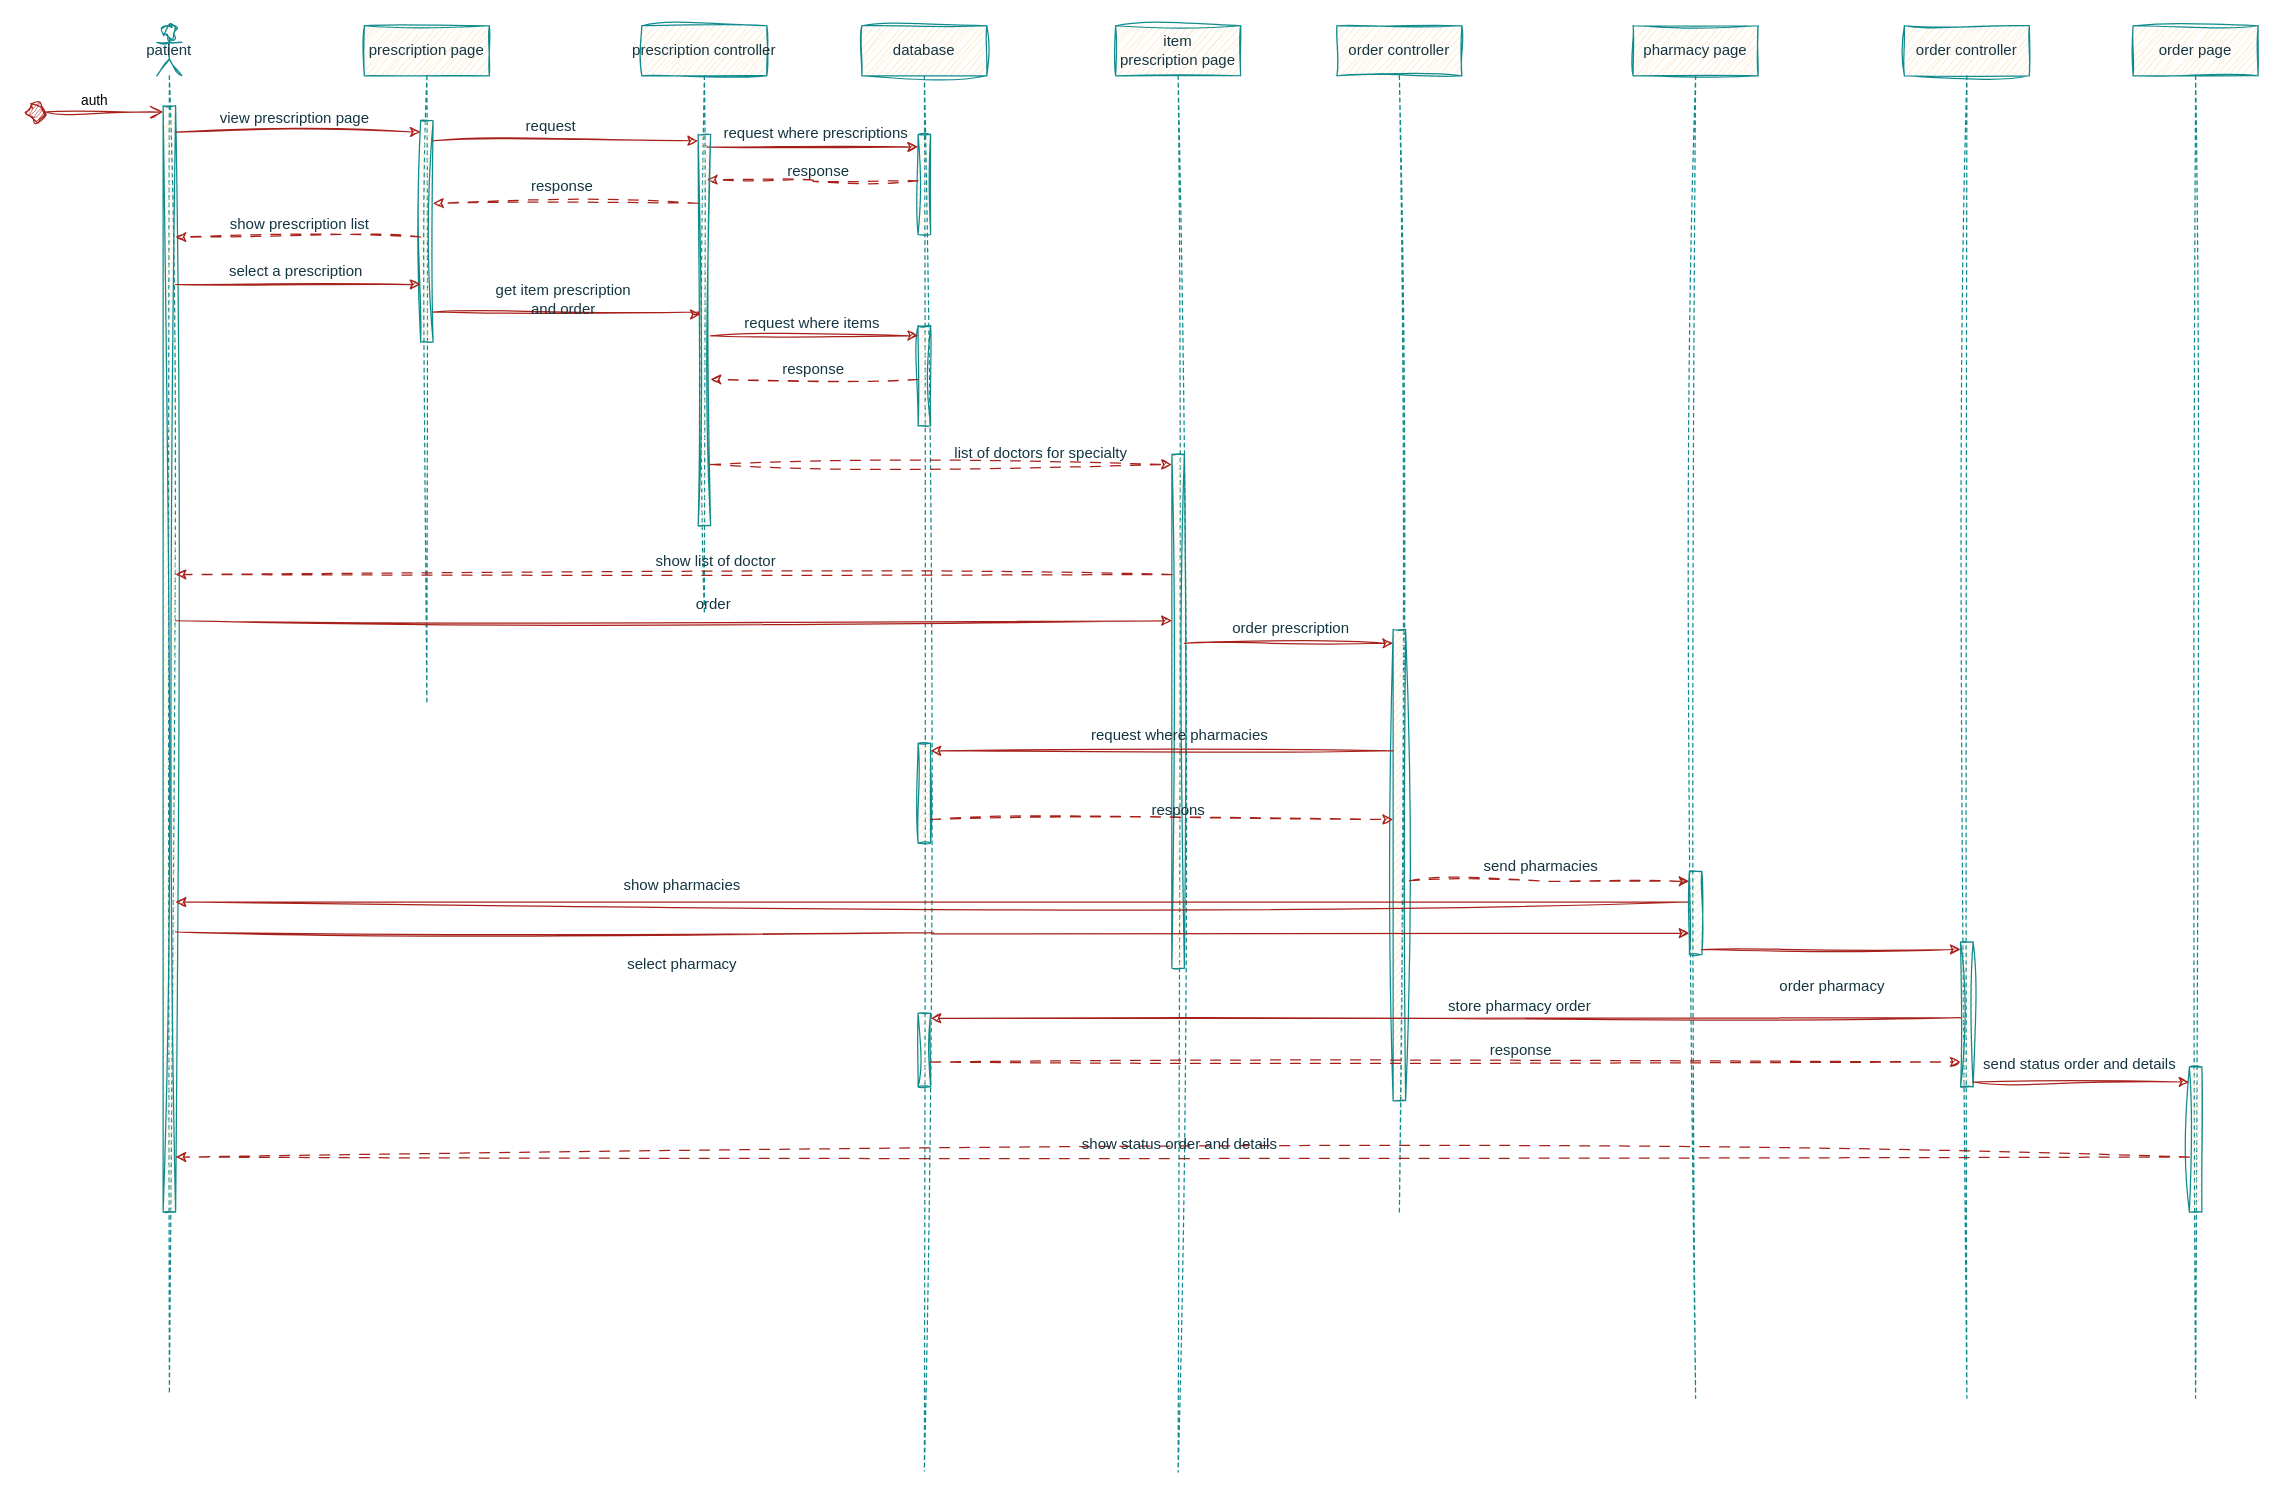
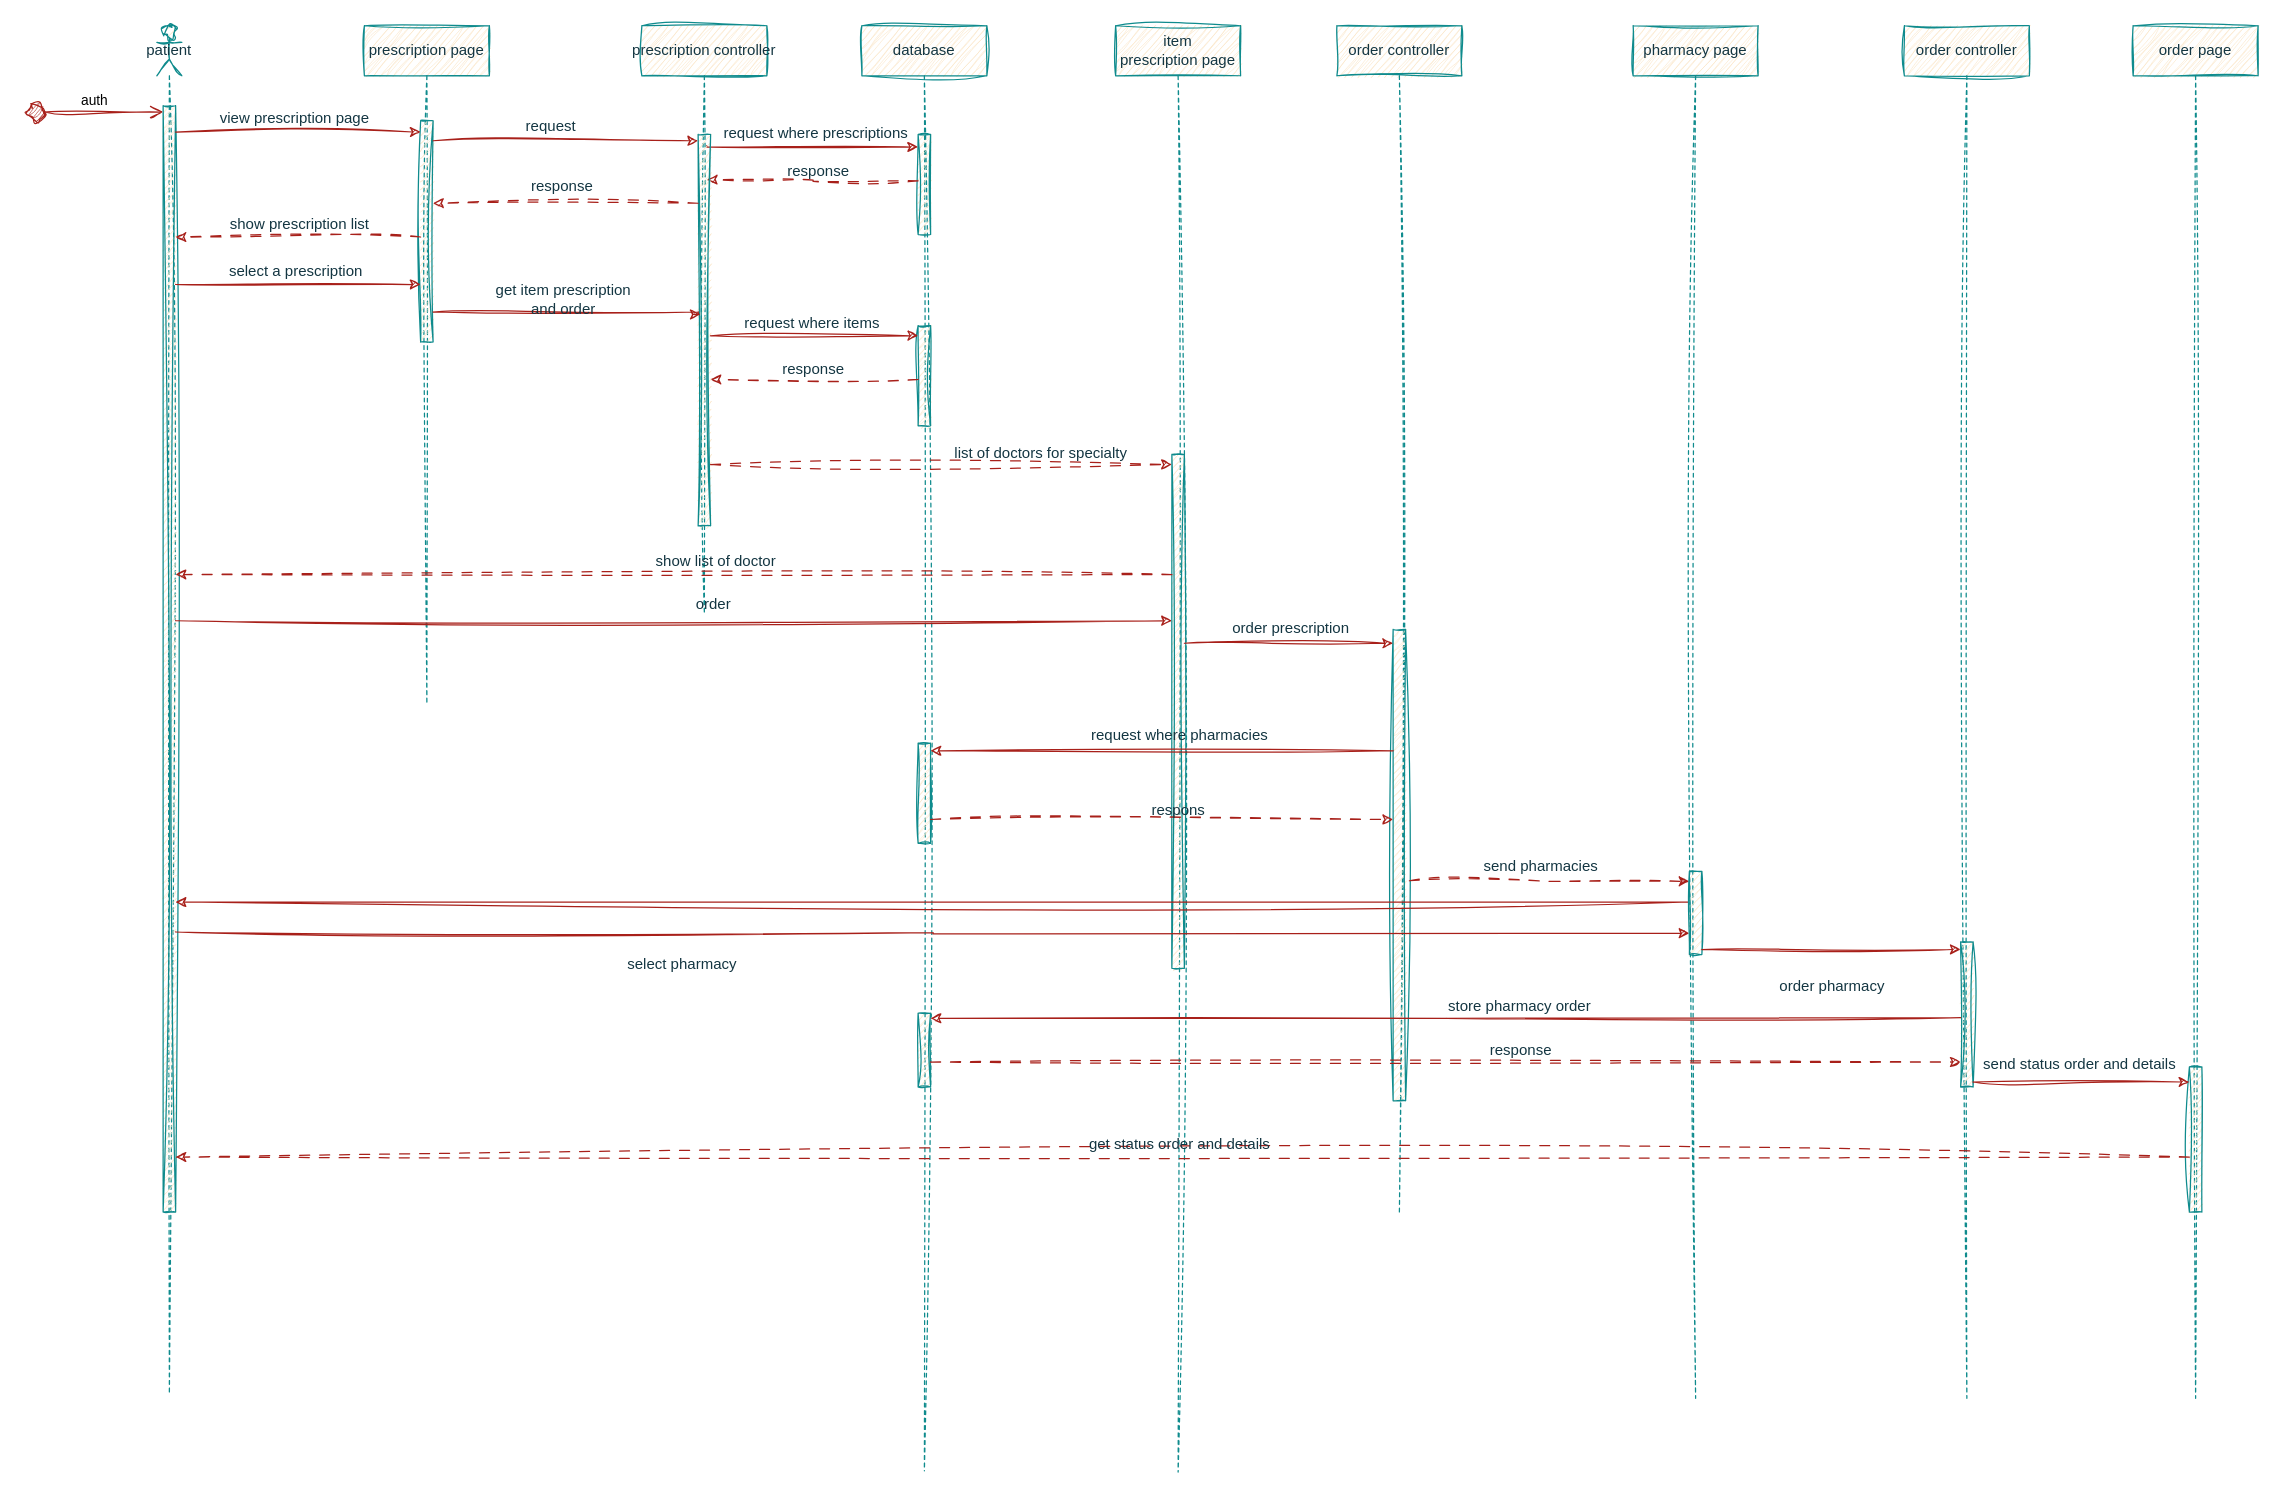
node "show pharmacies": removed
node "show status order and details": label "show status order and details" -> "get status order and details"
